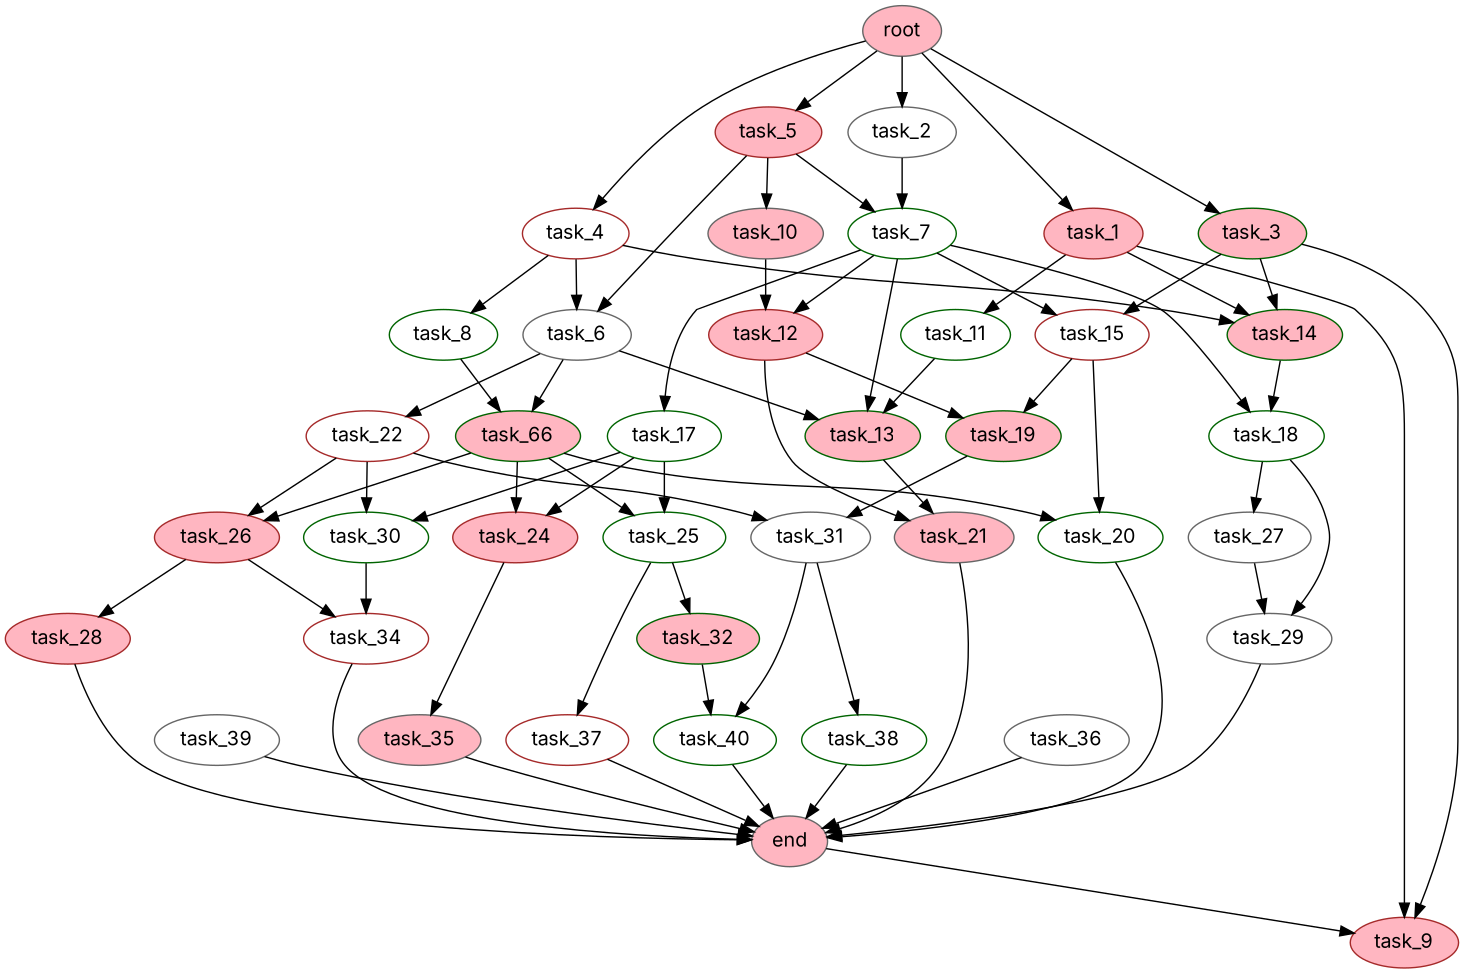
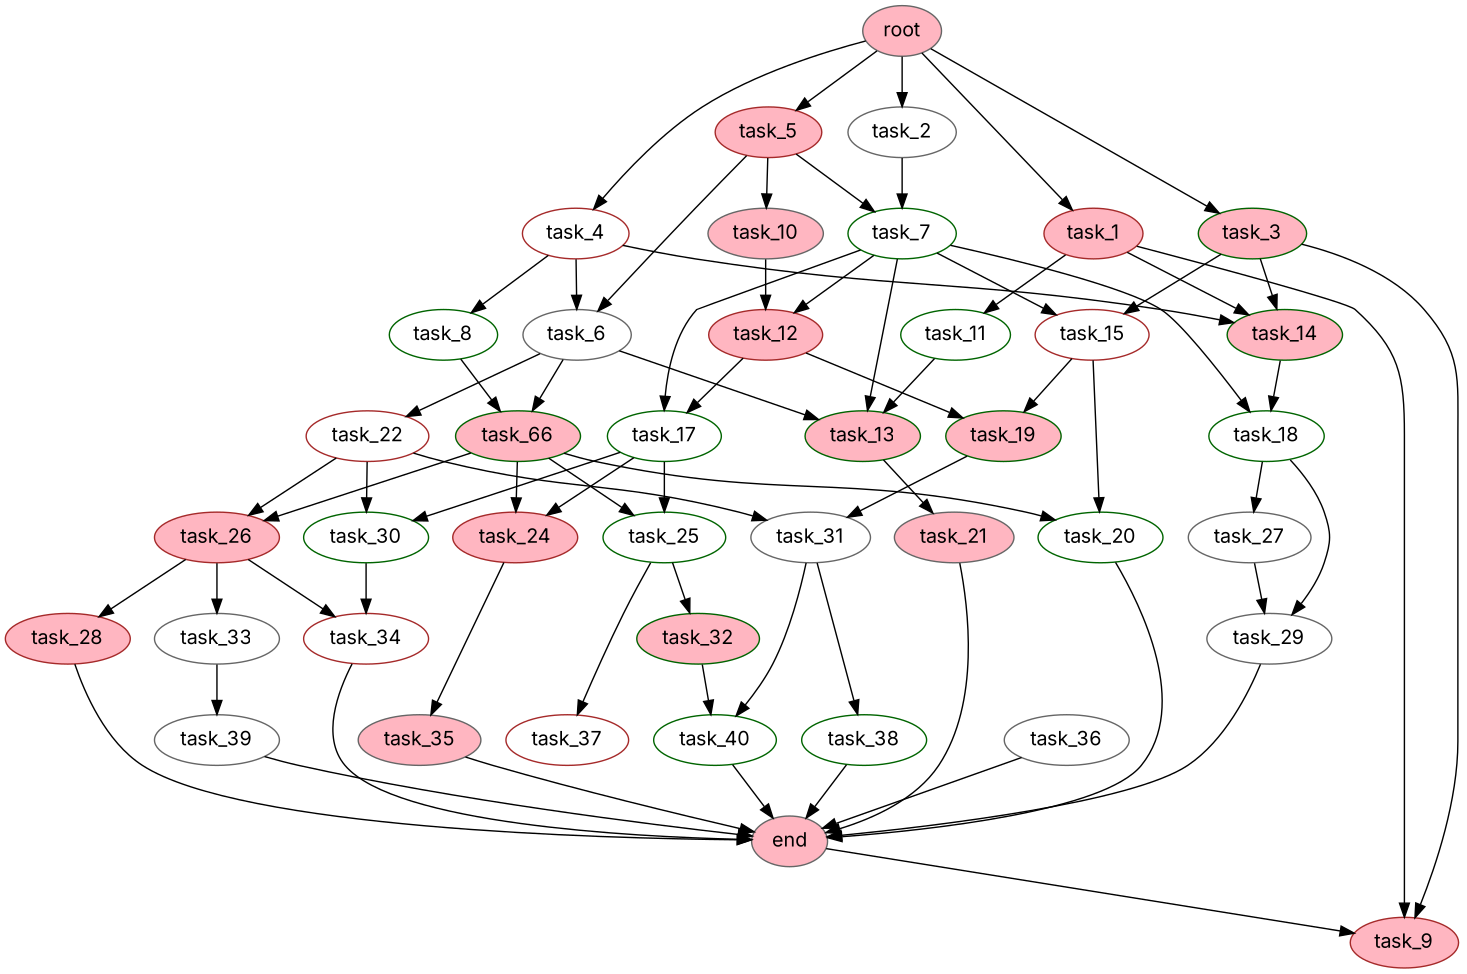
edge "task_12" -> "task_21": now "task_12" -> "task_17"
node "task_33": added
edge "task_37" -> "end": removed
